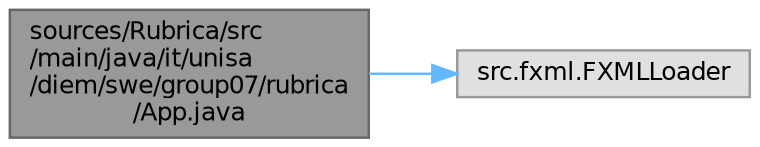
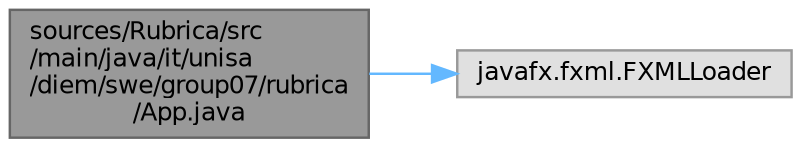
node "src.fxml.FXMLLoader": label "src.fxml.FXMLLoader" -> "javafx.fxml.FXMLLoader"
